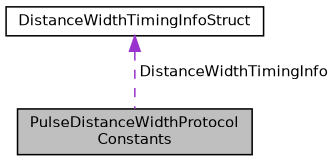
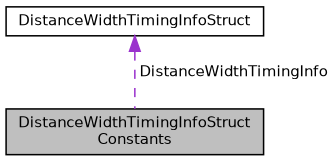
node "PulseDistanceWidthProtocol Constants": label "PulseDistanceWidthProtocol Constants" -> "DistanceWidthTimingInfoStruct Constants"
